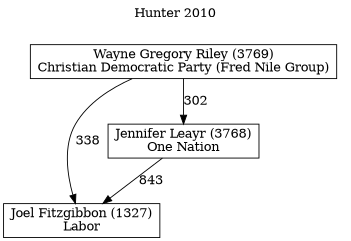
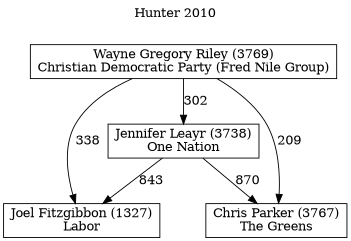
node "Jennifer Leayr (3768) One Nation": label "Jennifer Leayr (3768) One Nation" -> "Jennifer Leayr (3738) One Nation"
node "Chris Parker (3767) The Greens": added
